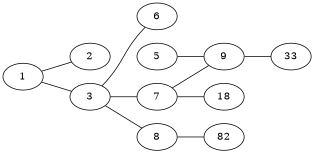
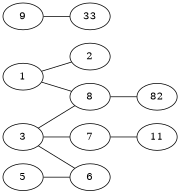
edge "5" -- "9": now "5" -- "6"
edge "9" -- "7": removed
edge "1" -- "3": now "1" -- "8"
node "18": label "18" -> "11"
